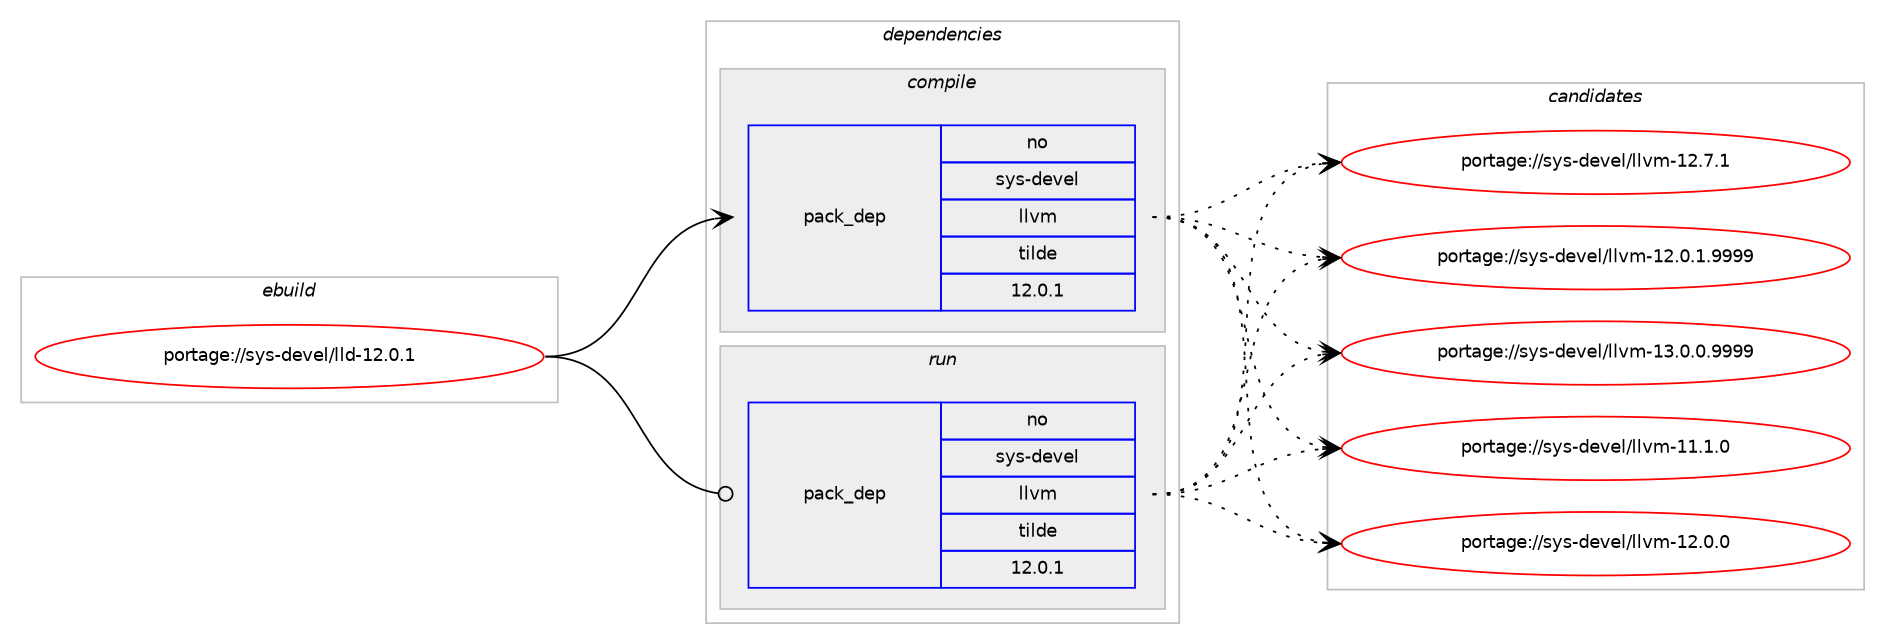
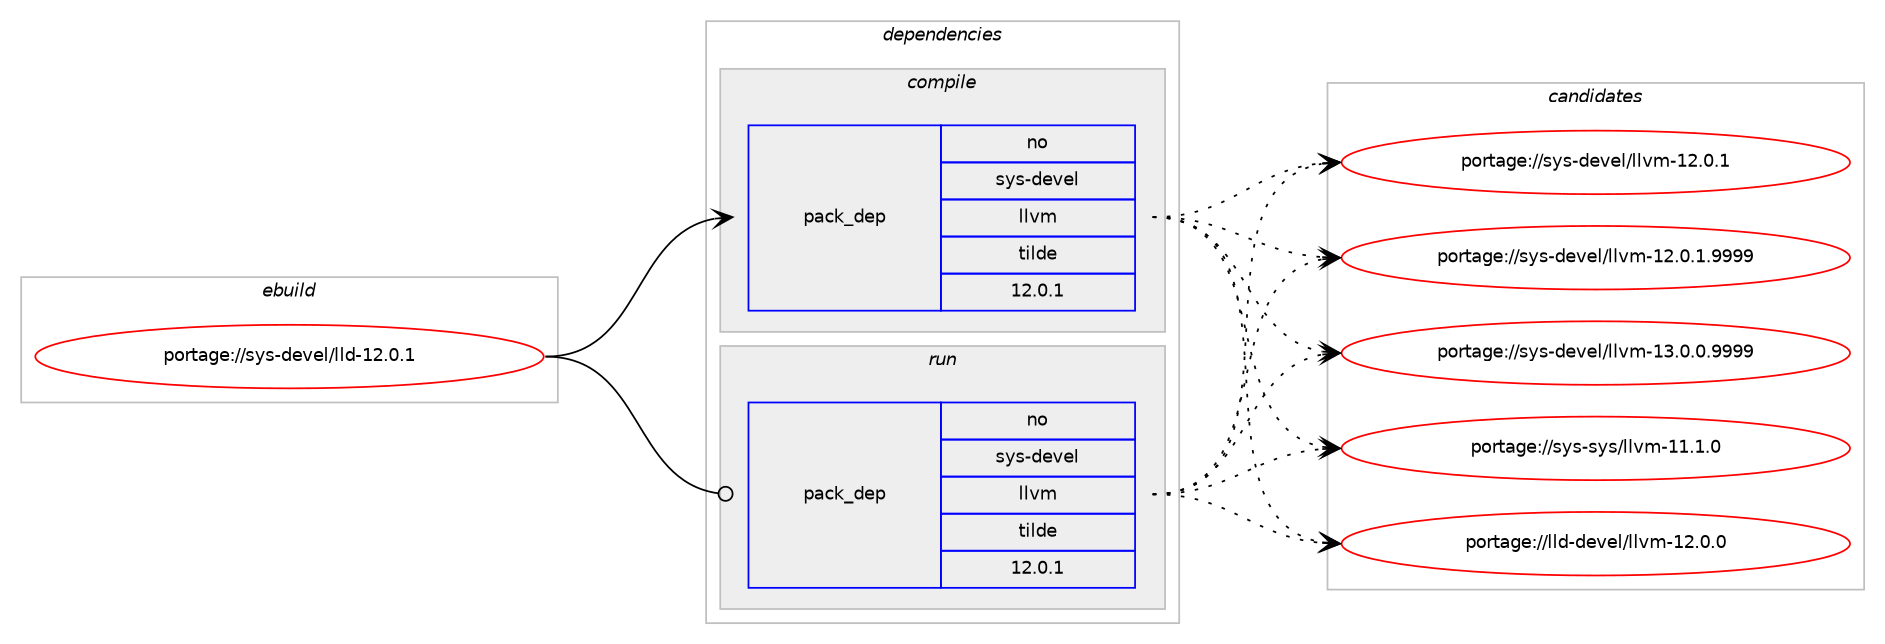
node "portage://sys-devel/llvm-12.7.1": label "portage://sys-devel/llvm-12.7.1" -> "portage://sys-devel/llvm-12.0.1"
node "portage://sys-devel/llvm-11.1.0": label "portage://sys-devel/llvm-11.1.0" -> "portage://sys-sys/llvm-11.1.0"
node "portage://sys-devel/llvm-12.0.0": label "portage://sys-devel/llvm-12.0.0" -> "portage://lld-devel/llvm-12.0.0"
